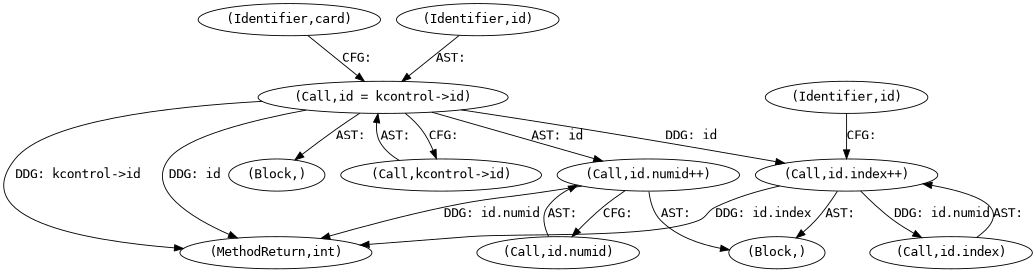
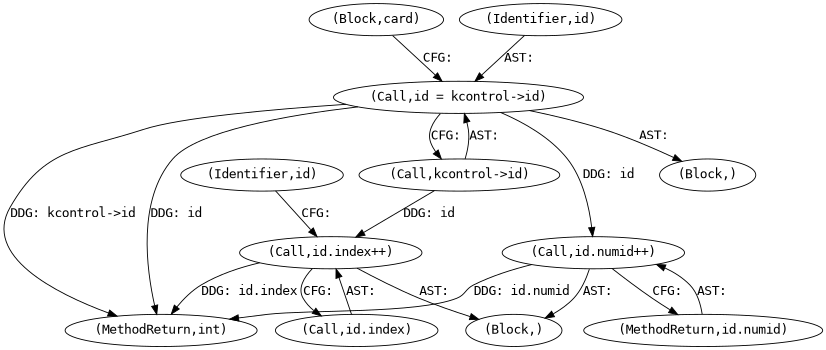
node "(Identifier,card)": label "(Identifier,card)" -> "(Block,card)"
edge "(Call,id = kcontrol->id)" -> "(Call,id.index++)": now "(Call,kcontrol->id)" -> "(Call,id.index++)"
edge "(Call,id = kcontrol->id)" -> "(Call,id.numid++)": label "AST: id" -> "DDG: id"
edge "(Call,id.index++)" -> "(Call,id.index)": label "DDG: id.numid" -> "CFG: "
node "(Call,id.numid)": label "(Call,id.numid)" -> "(MethodReturn,id.numid)"
